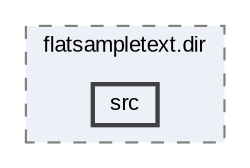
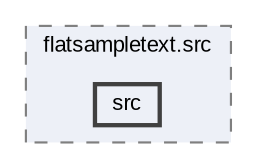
cluster "flatsampletext.dir": label "flatsampletext.dir" -> "flatsampletext.src"
